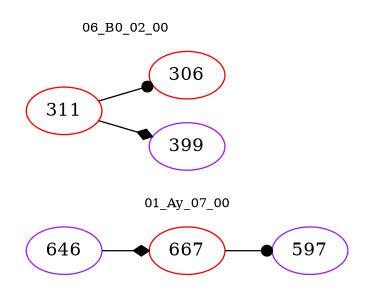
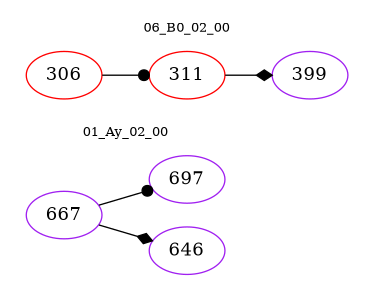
edge "311" -> "306": reversed
cluster "01_Ay_07_00": label "01_Ay_07_00" -> "01_Ay_02_00"
edge "646" -> "667": reversed
node "667": color red -> purple
node "597": label "597" -> "697"
